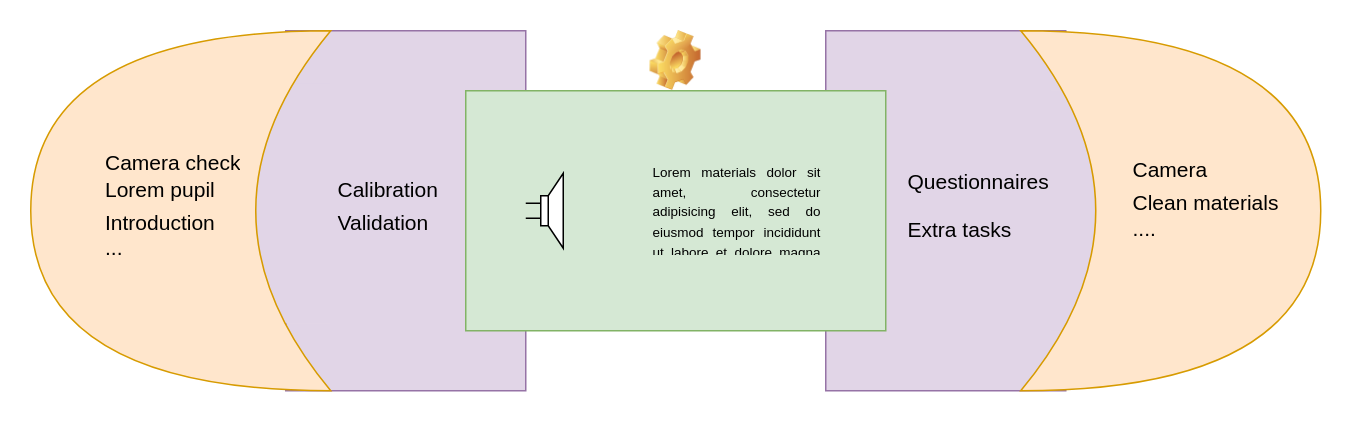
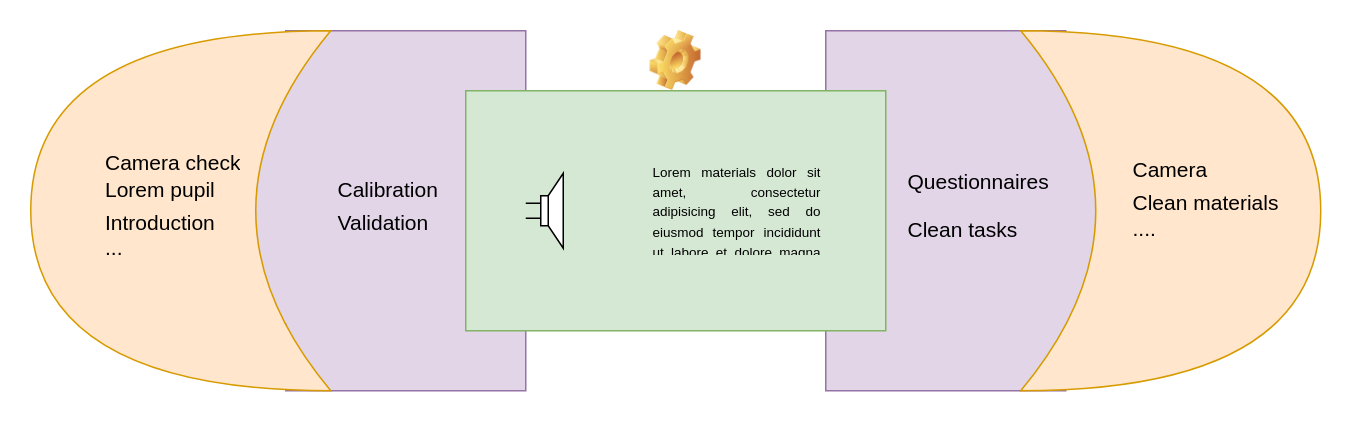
node "Questionnaires Extra tasks": label "Questionnaires Extra tasks" -> "Questionnaires Clean tasks"
